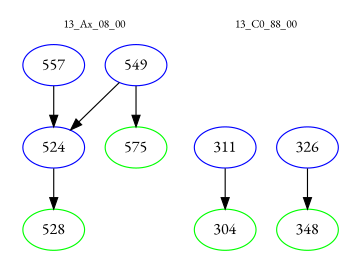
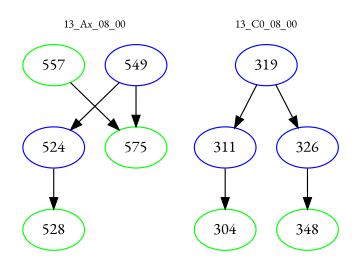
cluster "13_C0_88_00": label "13_C0_88_00" -> "13_C0_08_00"
node "557": color blue -> green
node "319": added
edge "557" -> "524": now "557" -> "575"
